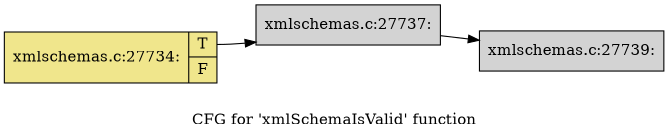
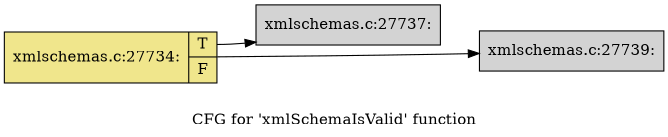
edge "xmlschemas.c:27737:" -> "xmlschemas.c:27739:": now "xmlschemas.c:27734:" -> "xmlschemas.c:27739:"
